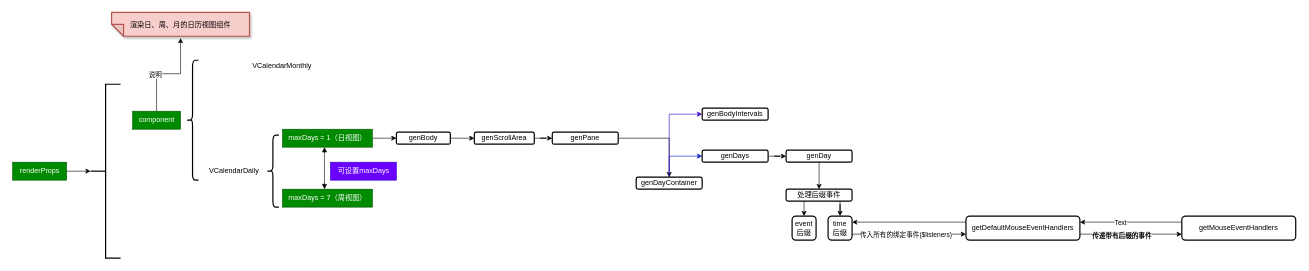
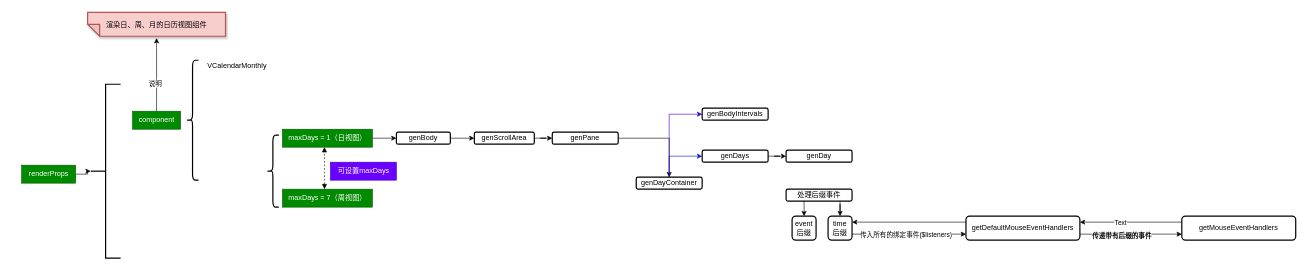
node "渲染日、周、月的日历视图组件": moved (180, 24) -> (156, 24)
node "VCalendarMonthly": moved (282, 66) -> (237, 66)
edge "maxDays = 1（日视图）" -- "maxDays = 7（周视图）": style solid -> dashed
node "renderProps": moved (39, 171) -> (48, 174)
node "VCalendarDaily": removed
edge "genDay" -> "处理后缀事件": removed
